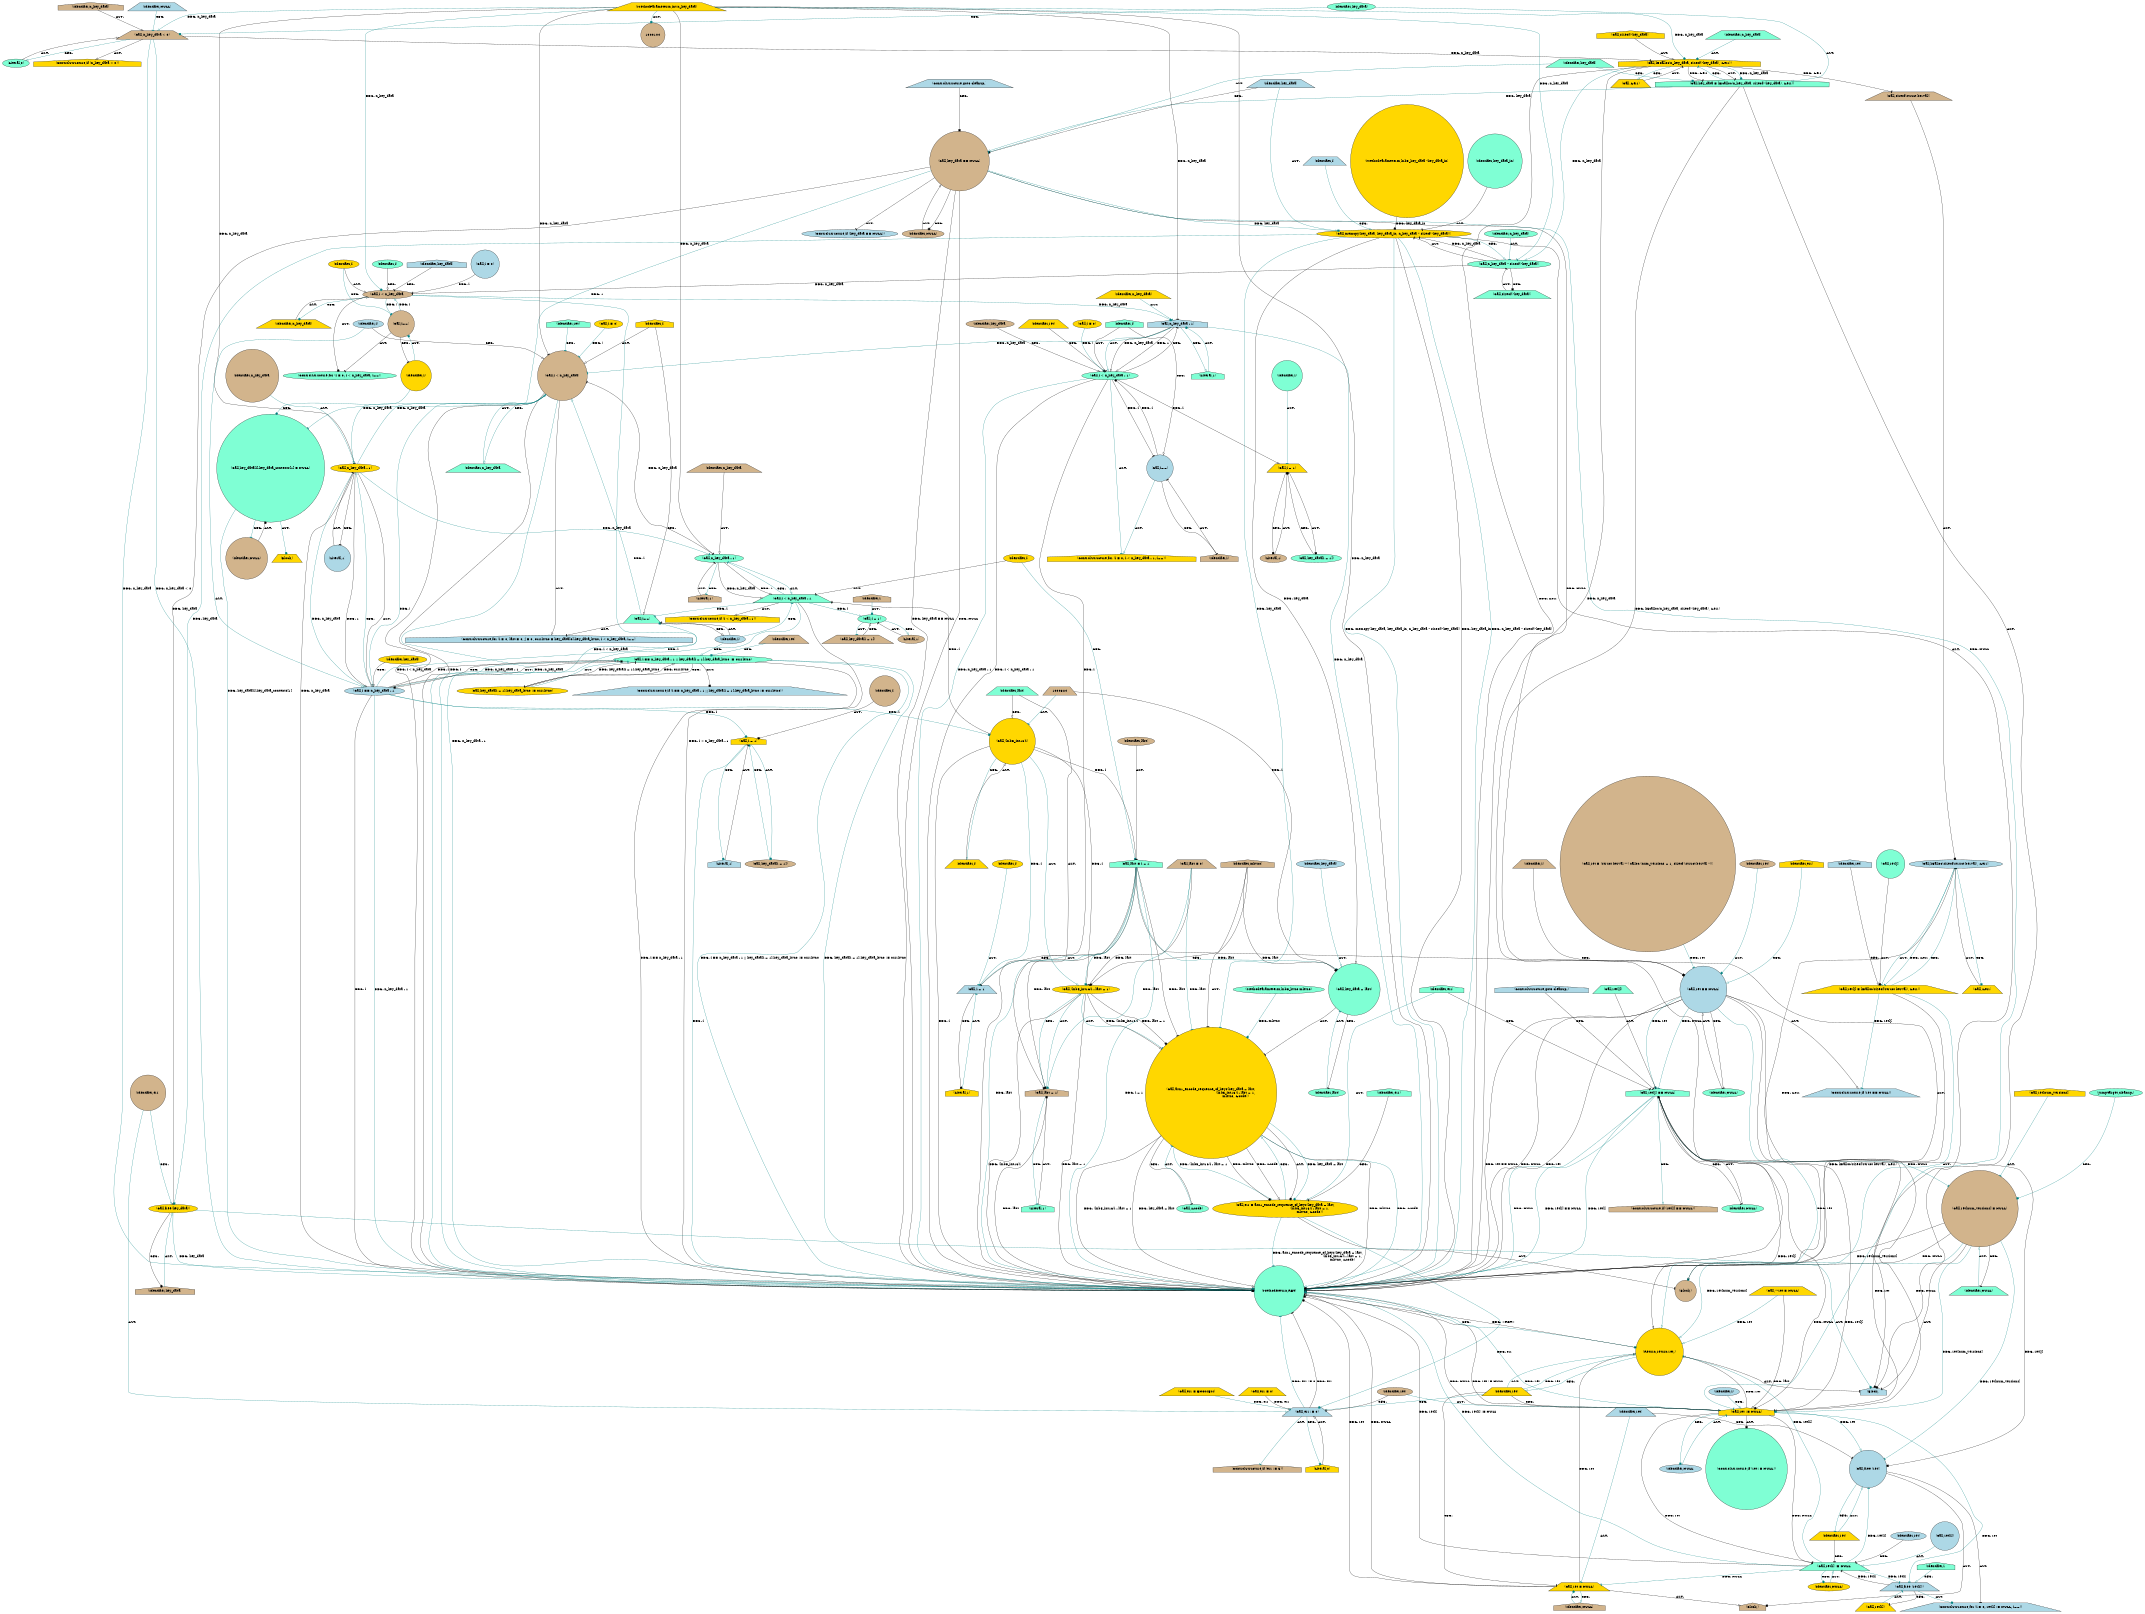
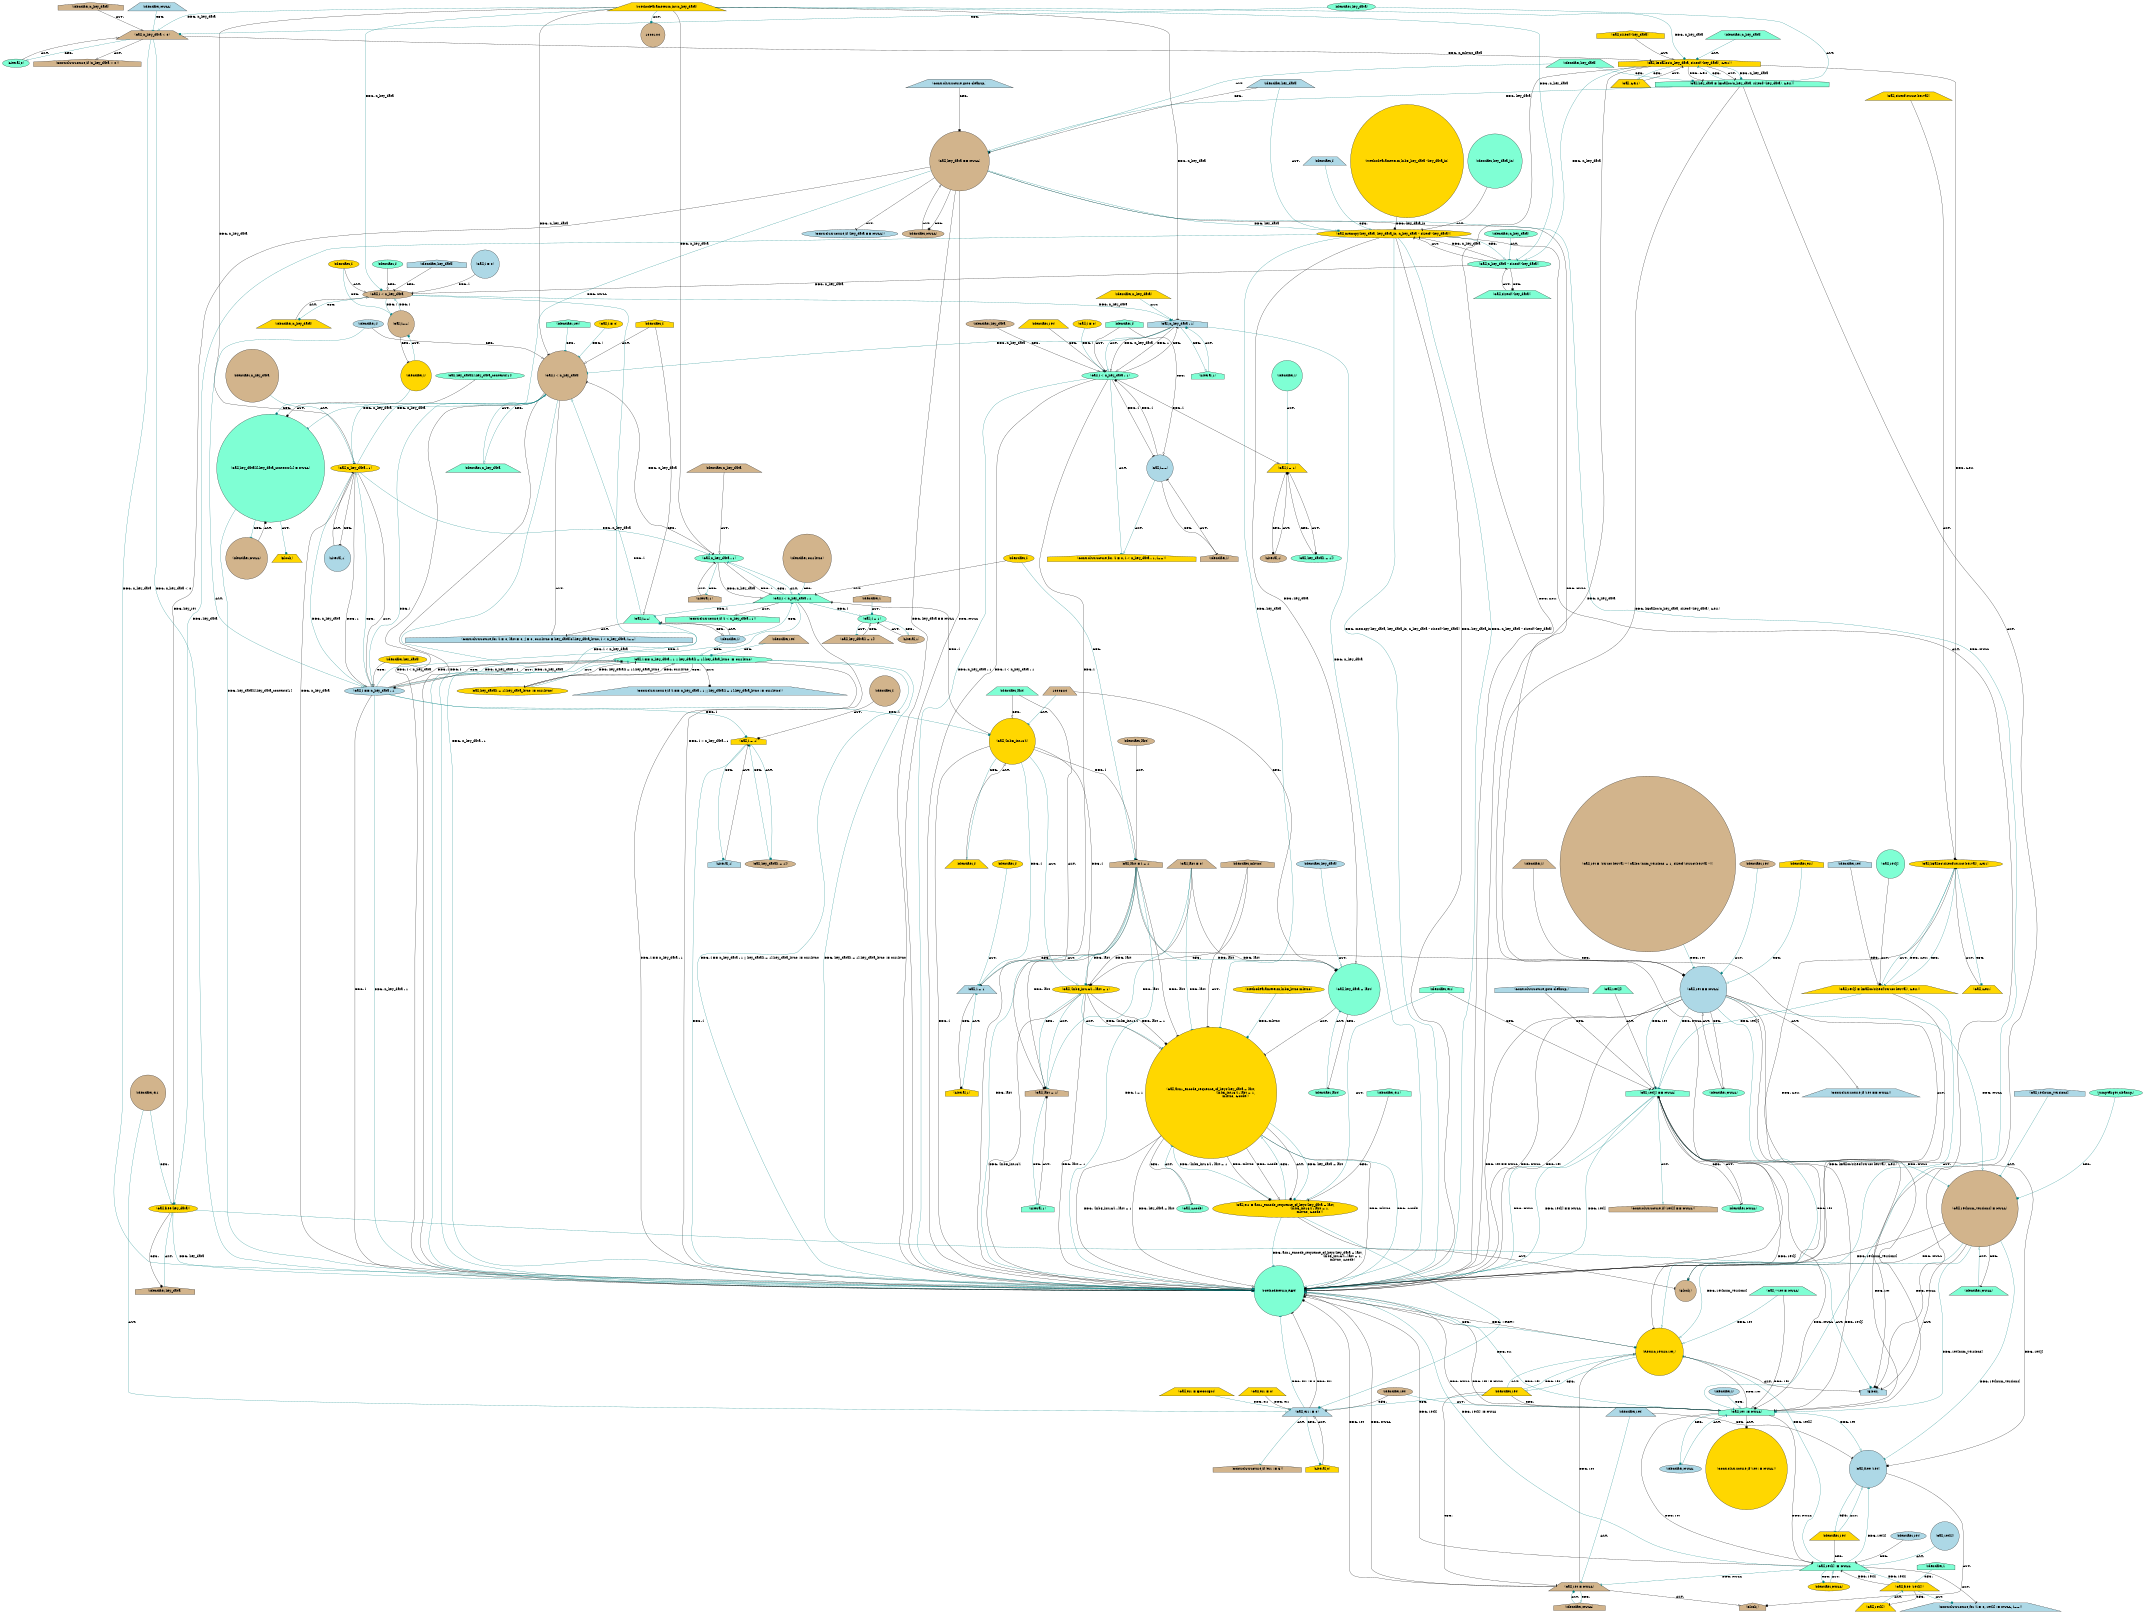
edge "(Call,n_key_data < 0)" -> "(Call,k5calloc(n_key_data, sizeof(*key_data), &err))": label "DDG: n_key_data" -> "DDG: n_mkvno_data"
node "(ControlStructure,if (n_key_data < 0))": fillcolor gold -> tan
edge "(Call,k5calloc(n_key_data, sizeof(*key_data), &err))" -> "(Call,sizeof(struct berval))": now "(Call,k5calloc(n_key_data, sizeof(*key_data), &err))" -> "(Call,k5alloc(sizeof(struct berval), &err))"
node "(Call,sizeof(struct berval))": fillcolor tan -> gold
edge "(Call,key_data == NULL)" -> "(Call,key_data[i].key_data_contents[1] = NULL)": label "DDG: 1" -> "DDG: NULL"
node "(ControlStructure,for (i = 0; i < n_key_data; i++))": removed
node "(Call,key_data[i].key_data_contents[1])": added
edge "(MethodParameterIn,int n_key_data)" -> "(MethodReturn,RET)": removed, label "DDG: n_key_data"
node "(Identifier,currkvno)": added
edge "(Call,key_data == NULL)" -> "(Call,free(key_data))": label "DDG: key_data" -> "DDG: key_ret"
node "(ControlStructure,if (i < n_key_data - 1))": fillcolor gold -> aquamarine
edge "1000324" -> "(Call,key_data + last)": label "DDG: i" -> "CFG: "
node "(Call,last = i + 1)": fillcolor aquamarine -> tan
node "(Call,k5alloc(sizeof(struct berval), &err))": fillcolor lightblue -> gold
edge "(Identifier,mkvno)" -> "(Call,key_data + last)": now "(Call,last = 0)" -> "(Call,key_data + last)"
node "(MethodParameterIn,krb5_kvno mkvno)": fillcolor aquamarine -> gold
edge "(Call,last = 0)" -> "(Call,last + 1)": arrowhead box -> tee
edge "(Call,ret == NULL)" -> "(Call,ret[num_versions] = NULL)": added, label "DDG: NULL"
edge "(Call,ret[j] = k5alloc(sizeof(struct berval), &err))" -> "(ControlStructure,if (ret == NULL))": now "(Call,ret[j] = k5alloc(sizeof(struct berval), &err))" -> "(Call,ret[j] == NULL)"
node "(Call,ret[num_versions])": fillcolor gold -> lightblue
edge "(Call,ret[j] == NULL)" -> "(ControlStructure,if (ret[j] == NULL))": label "CFG: " -> "AST: "
edge "(Call,ret[j] == NULL)" -> "(Return,return ret;)": arrowhead onormal -> tee
edge "(Call,last + 1)" -> "(MethodReturn,RET)": removed, label "DDG: last"
node "(Call,**ret = NULL)": fillcolor gold -> aquamarine
edge "(Call,**ret = NULL)" -> "(Call,ret != NULL)": label "DDG: last" -> "DDG: ret"
node "(Call,ret != NULL)": fillcolor gold -> aquamarine
edge "(Call,ret != NULL)" -> "(Call,free (ret[i]))": removed, label "DDG: ret"
node "(ControlStructure,if (ret != NULL))": fillcolor aquamarine -> gold
edge "(Call,free (ret))" -> "(ControlStructure,for (i = 0; ret[i] != NULL; i++))": now "(Call,ret[i] != NULL)" -> "(ControlStructure,for (i = 0; ret[i] != NULL; i++))"
edge "(Call,ret[i] != NULL)" -> "(Call,free (ret[i]))": arrowhead tee -> onormal
node "(Call,ret = NULL)": fillcolor gold -> tan
node "(Call,free (ret[i]))": fillcolor lightblue -> gold
